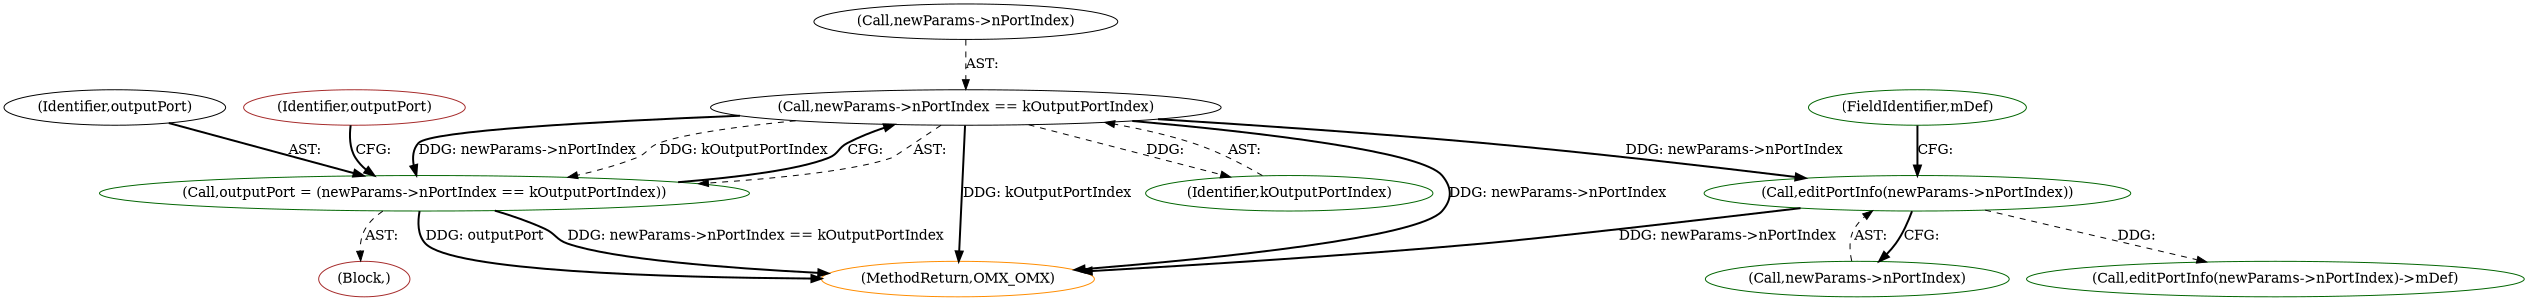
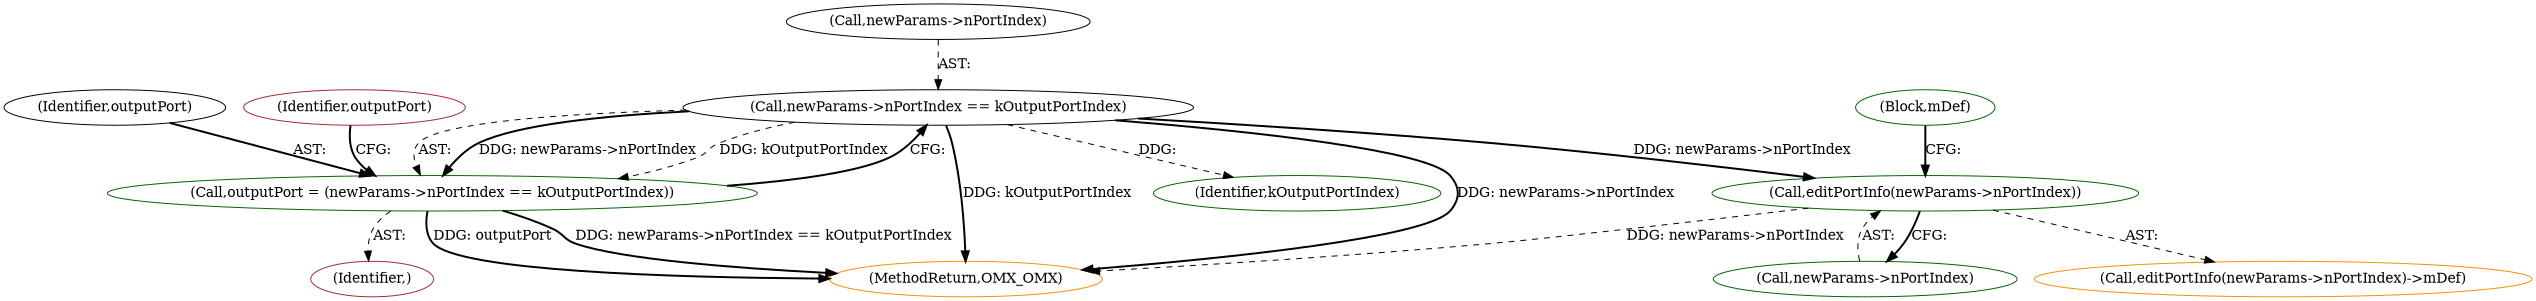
node "(FieldIdentifier,mDef)": label "(FieldIdentifier,mDef)" -> "(Block,mDef)"
edge "(Identifier,kOutputPortIndex)" -> "(Call,newParams->nPortIndex == kOutputPortIndex)": removed, label "AST:"
edge "(Call,editPortInfo(newParams->nPortIndex))" -> "(Call,editPortInfo(newParams->nPortIndex)->mDef)": label "DDG: " -> "AST: "
edge "(Call,editPortInfo(newParams->nPortIndex))" -> "(MethodReturn,OMX_OMX)": style bold -> dashed
node "(Block,)": label "(Block,)" -> "(Identifier,)"
node "(Call,editPortInfo(newParams->nPortIndex)->mDef)": color darkgreen -> darkorange
